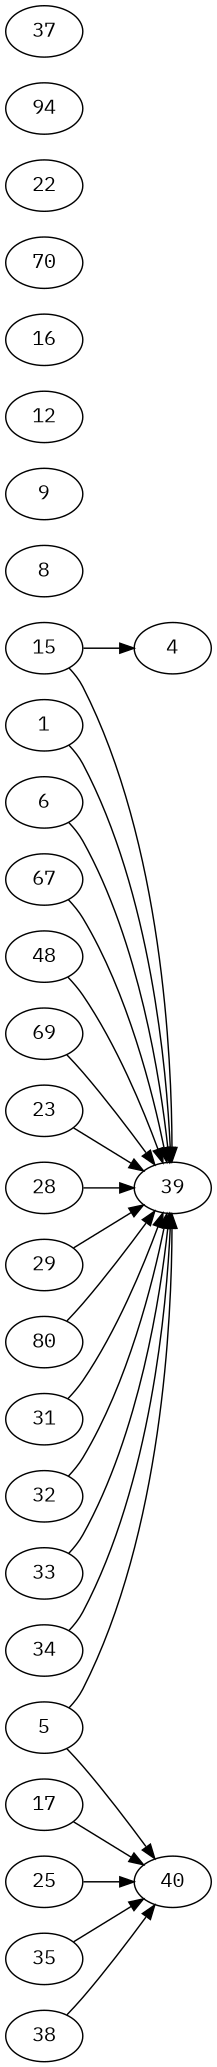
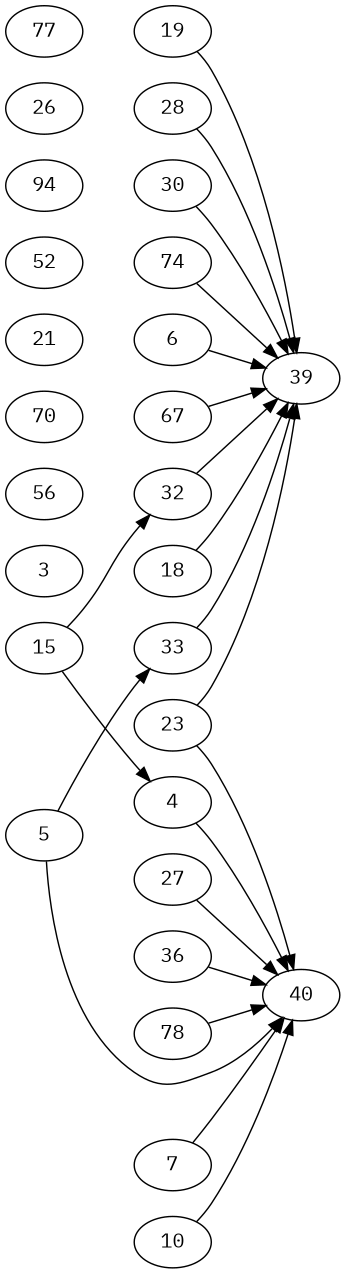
node "37": label "37" -> "77"
node "26": added
node "22": label "22" -> "52"
node "16": label "16" -> "56"
node "21": added
node "12": removed
node "9": removed
node "3": added
node "8": removed
node "1": removed
edge "23" -> "40": added
edge "4" -> "40": added
edge "15" -> "39": now "15" -> "32"
node "48": label "48" -> "18"
node "69": label "69" -> "19"
node "7": added
node "29": removed
node "80": label "80" -> "30"
node "31": removed
edge "5" -> "39": now "5" -> "33"
node "34": label "34" -> "74"
node "17": label "17" -> "10"
node "25": label "25" -> "27"
node "35": label "35" -> "36"
node "38": label "38" -> "78"
